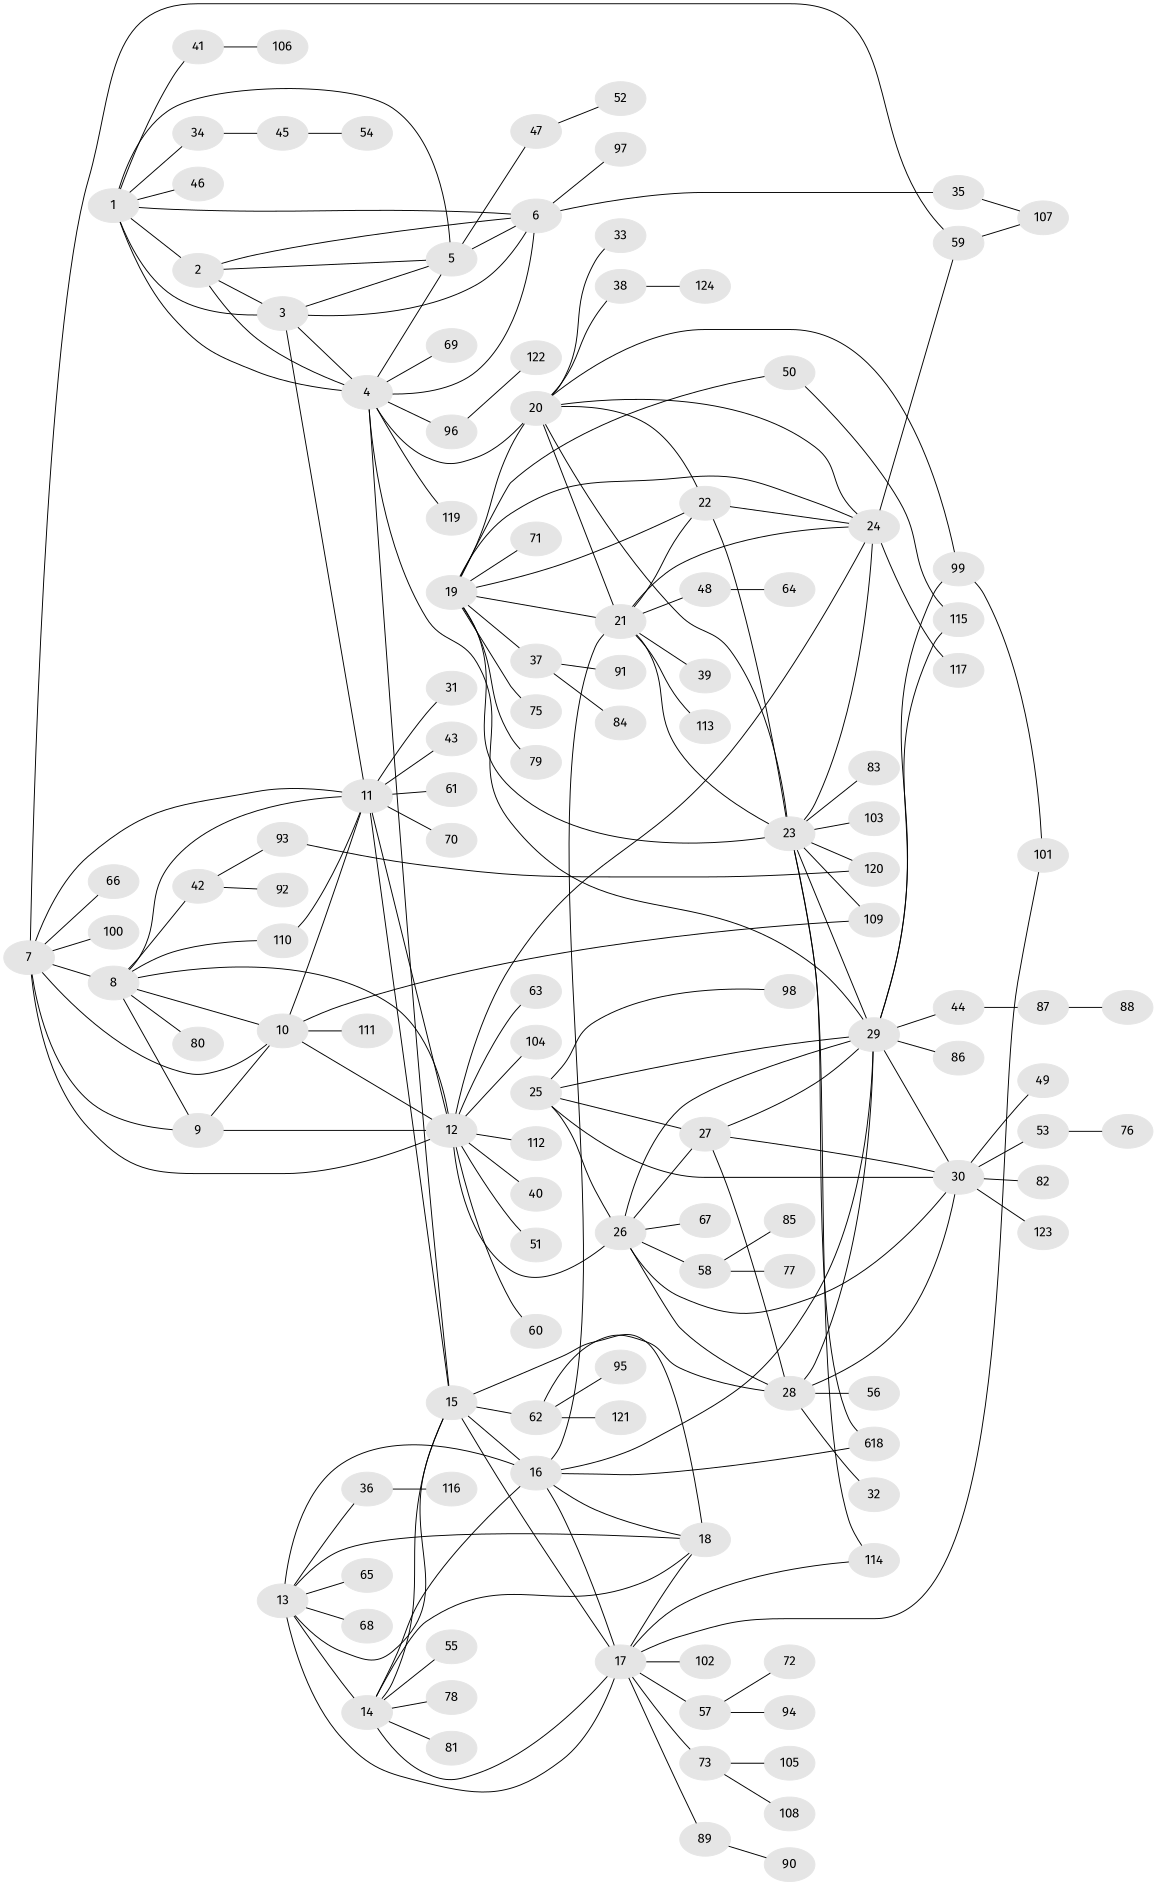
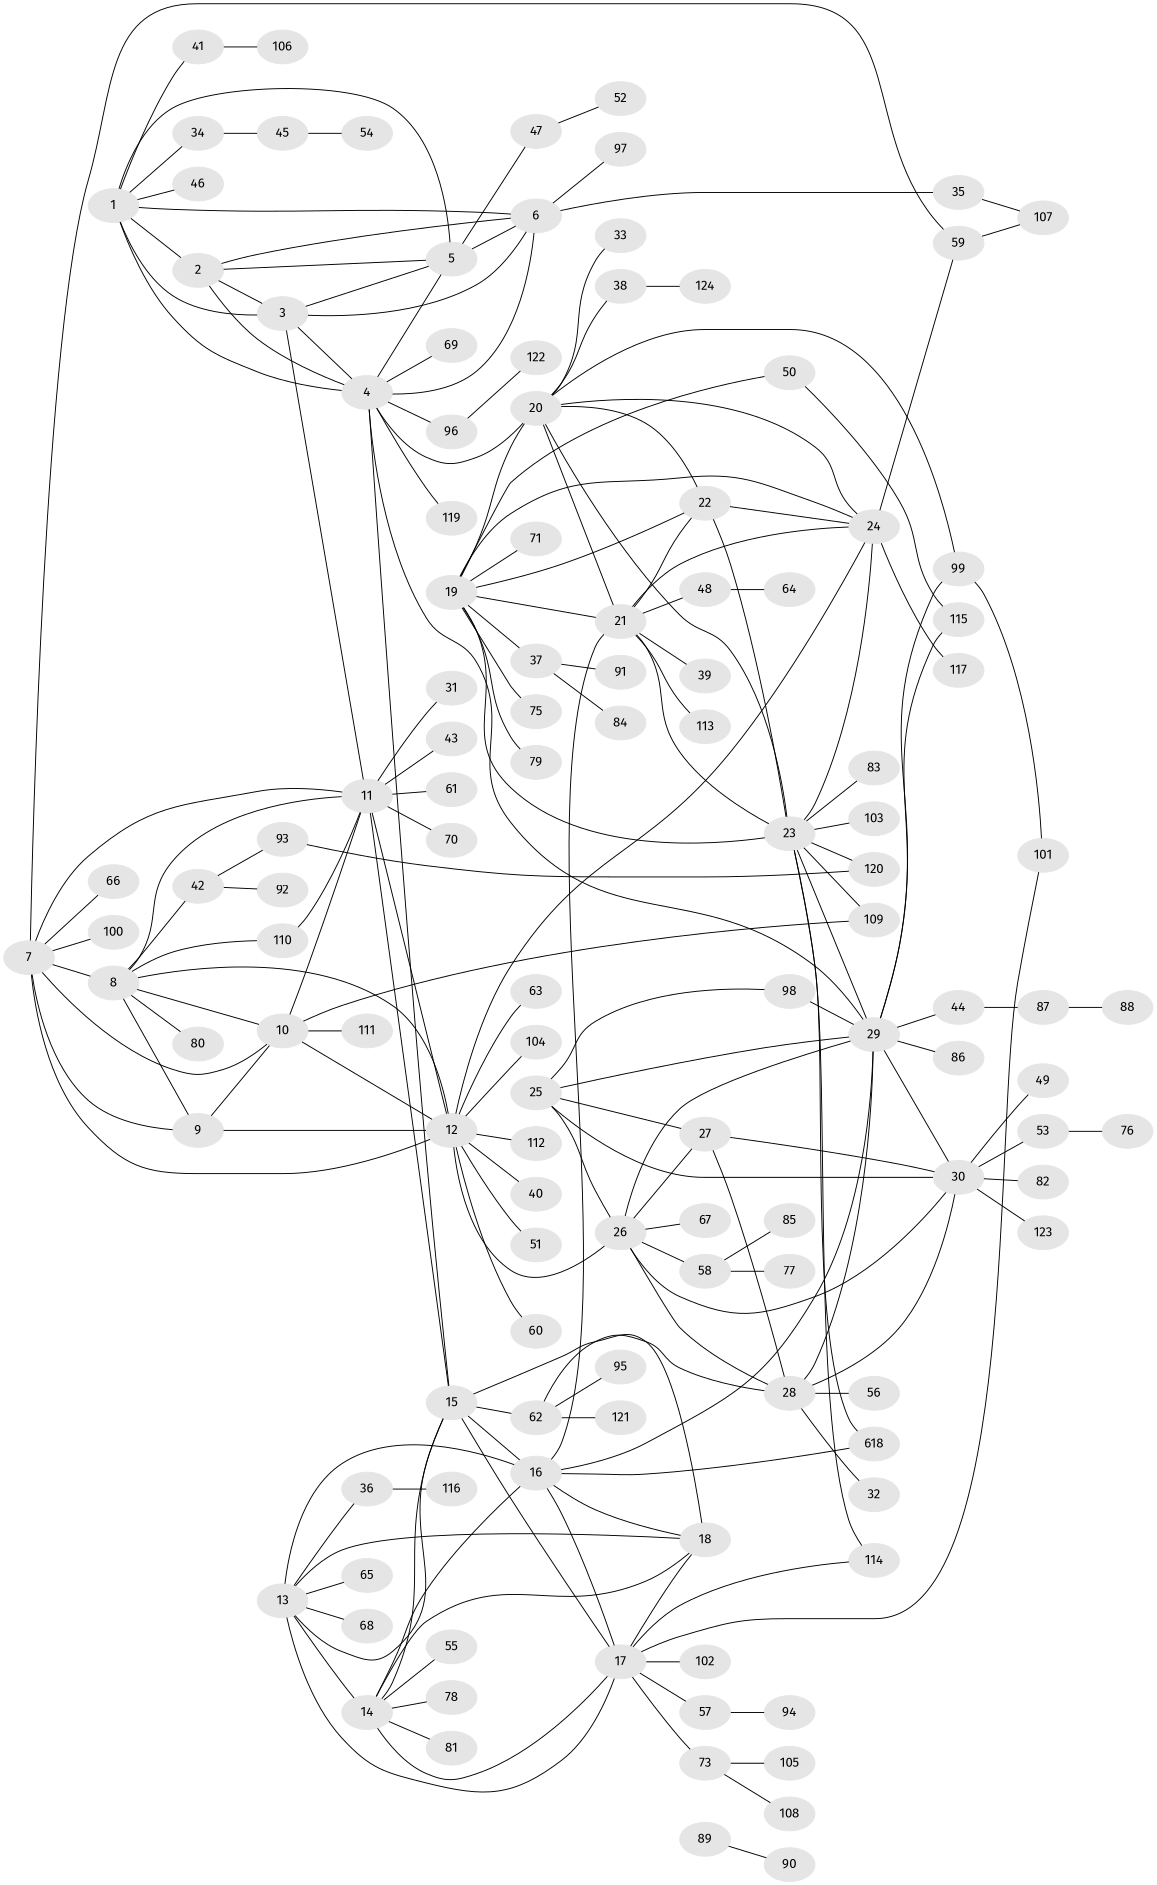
edge "29" -- "27": now "29" -- "98"
node "72": removed
edge "17" -- "89": removed
